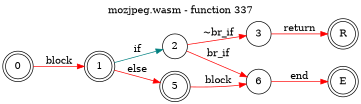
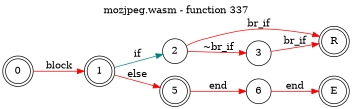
edge "3" -> "R": label "return" -> "br_if"
edge "2" -> "6": now "2" -> "R"
edge "5" -> "6": label "block" -> "end"
